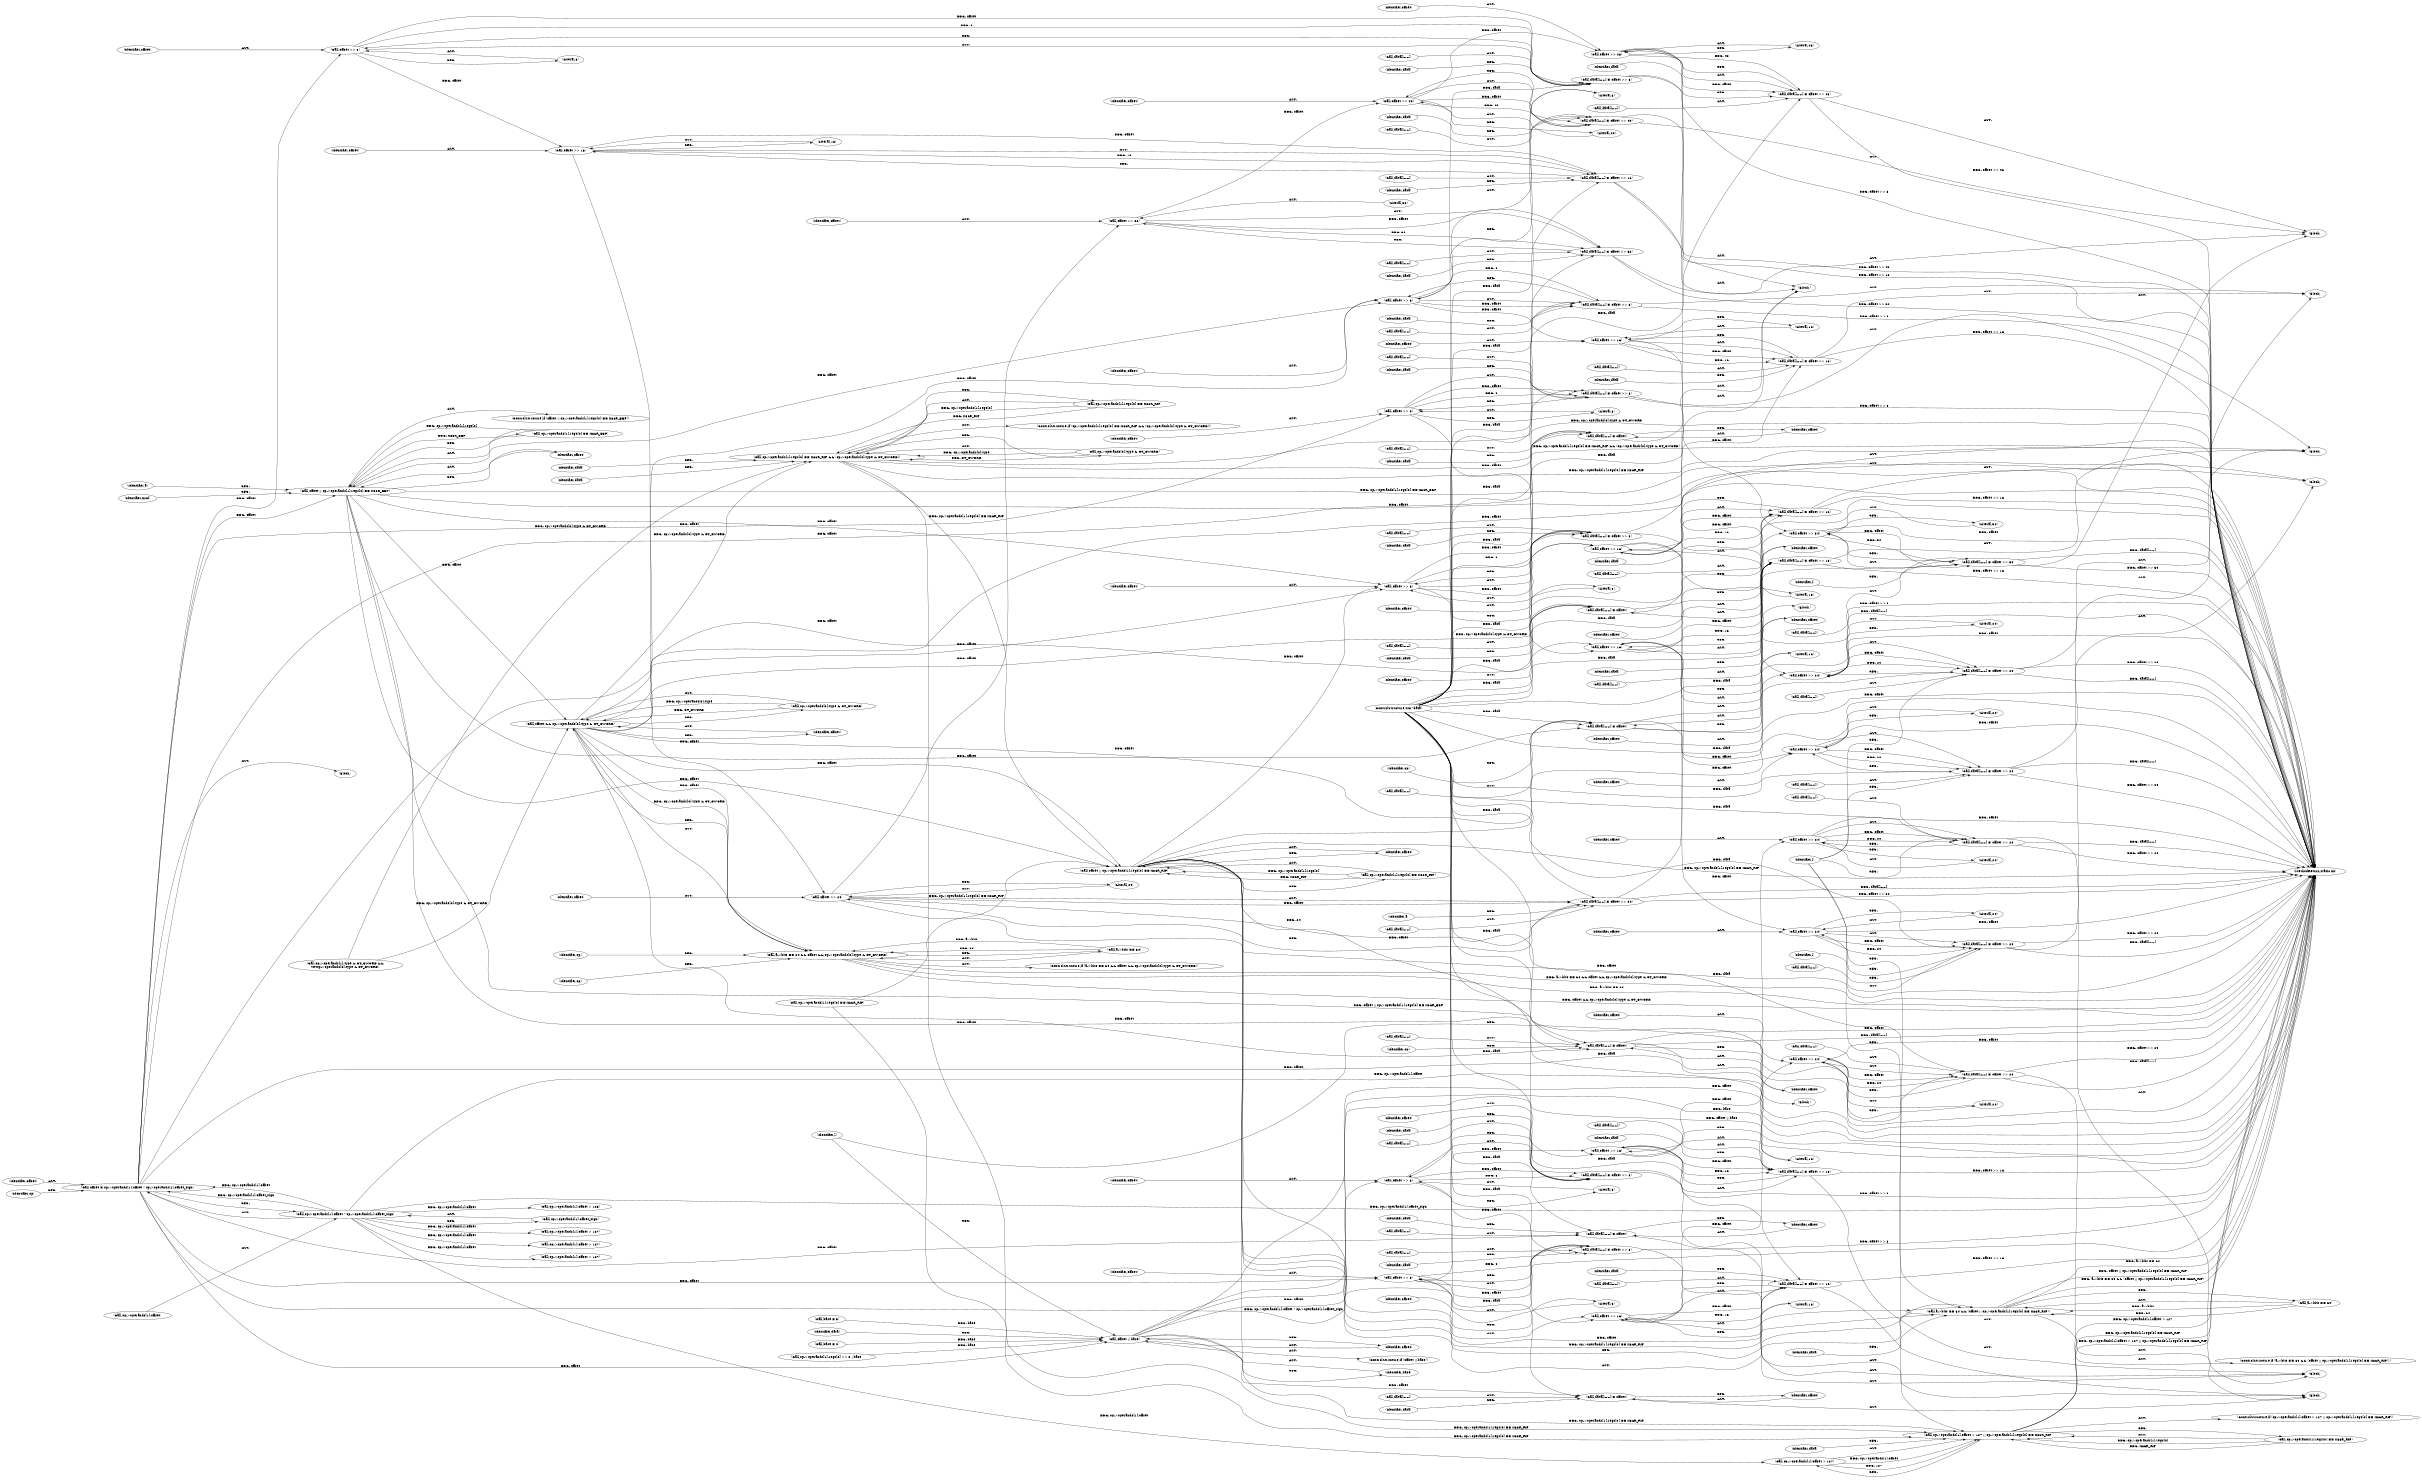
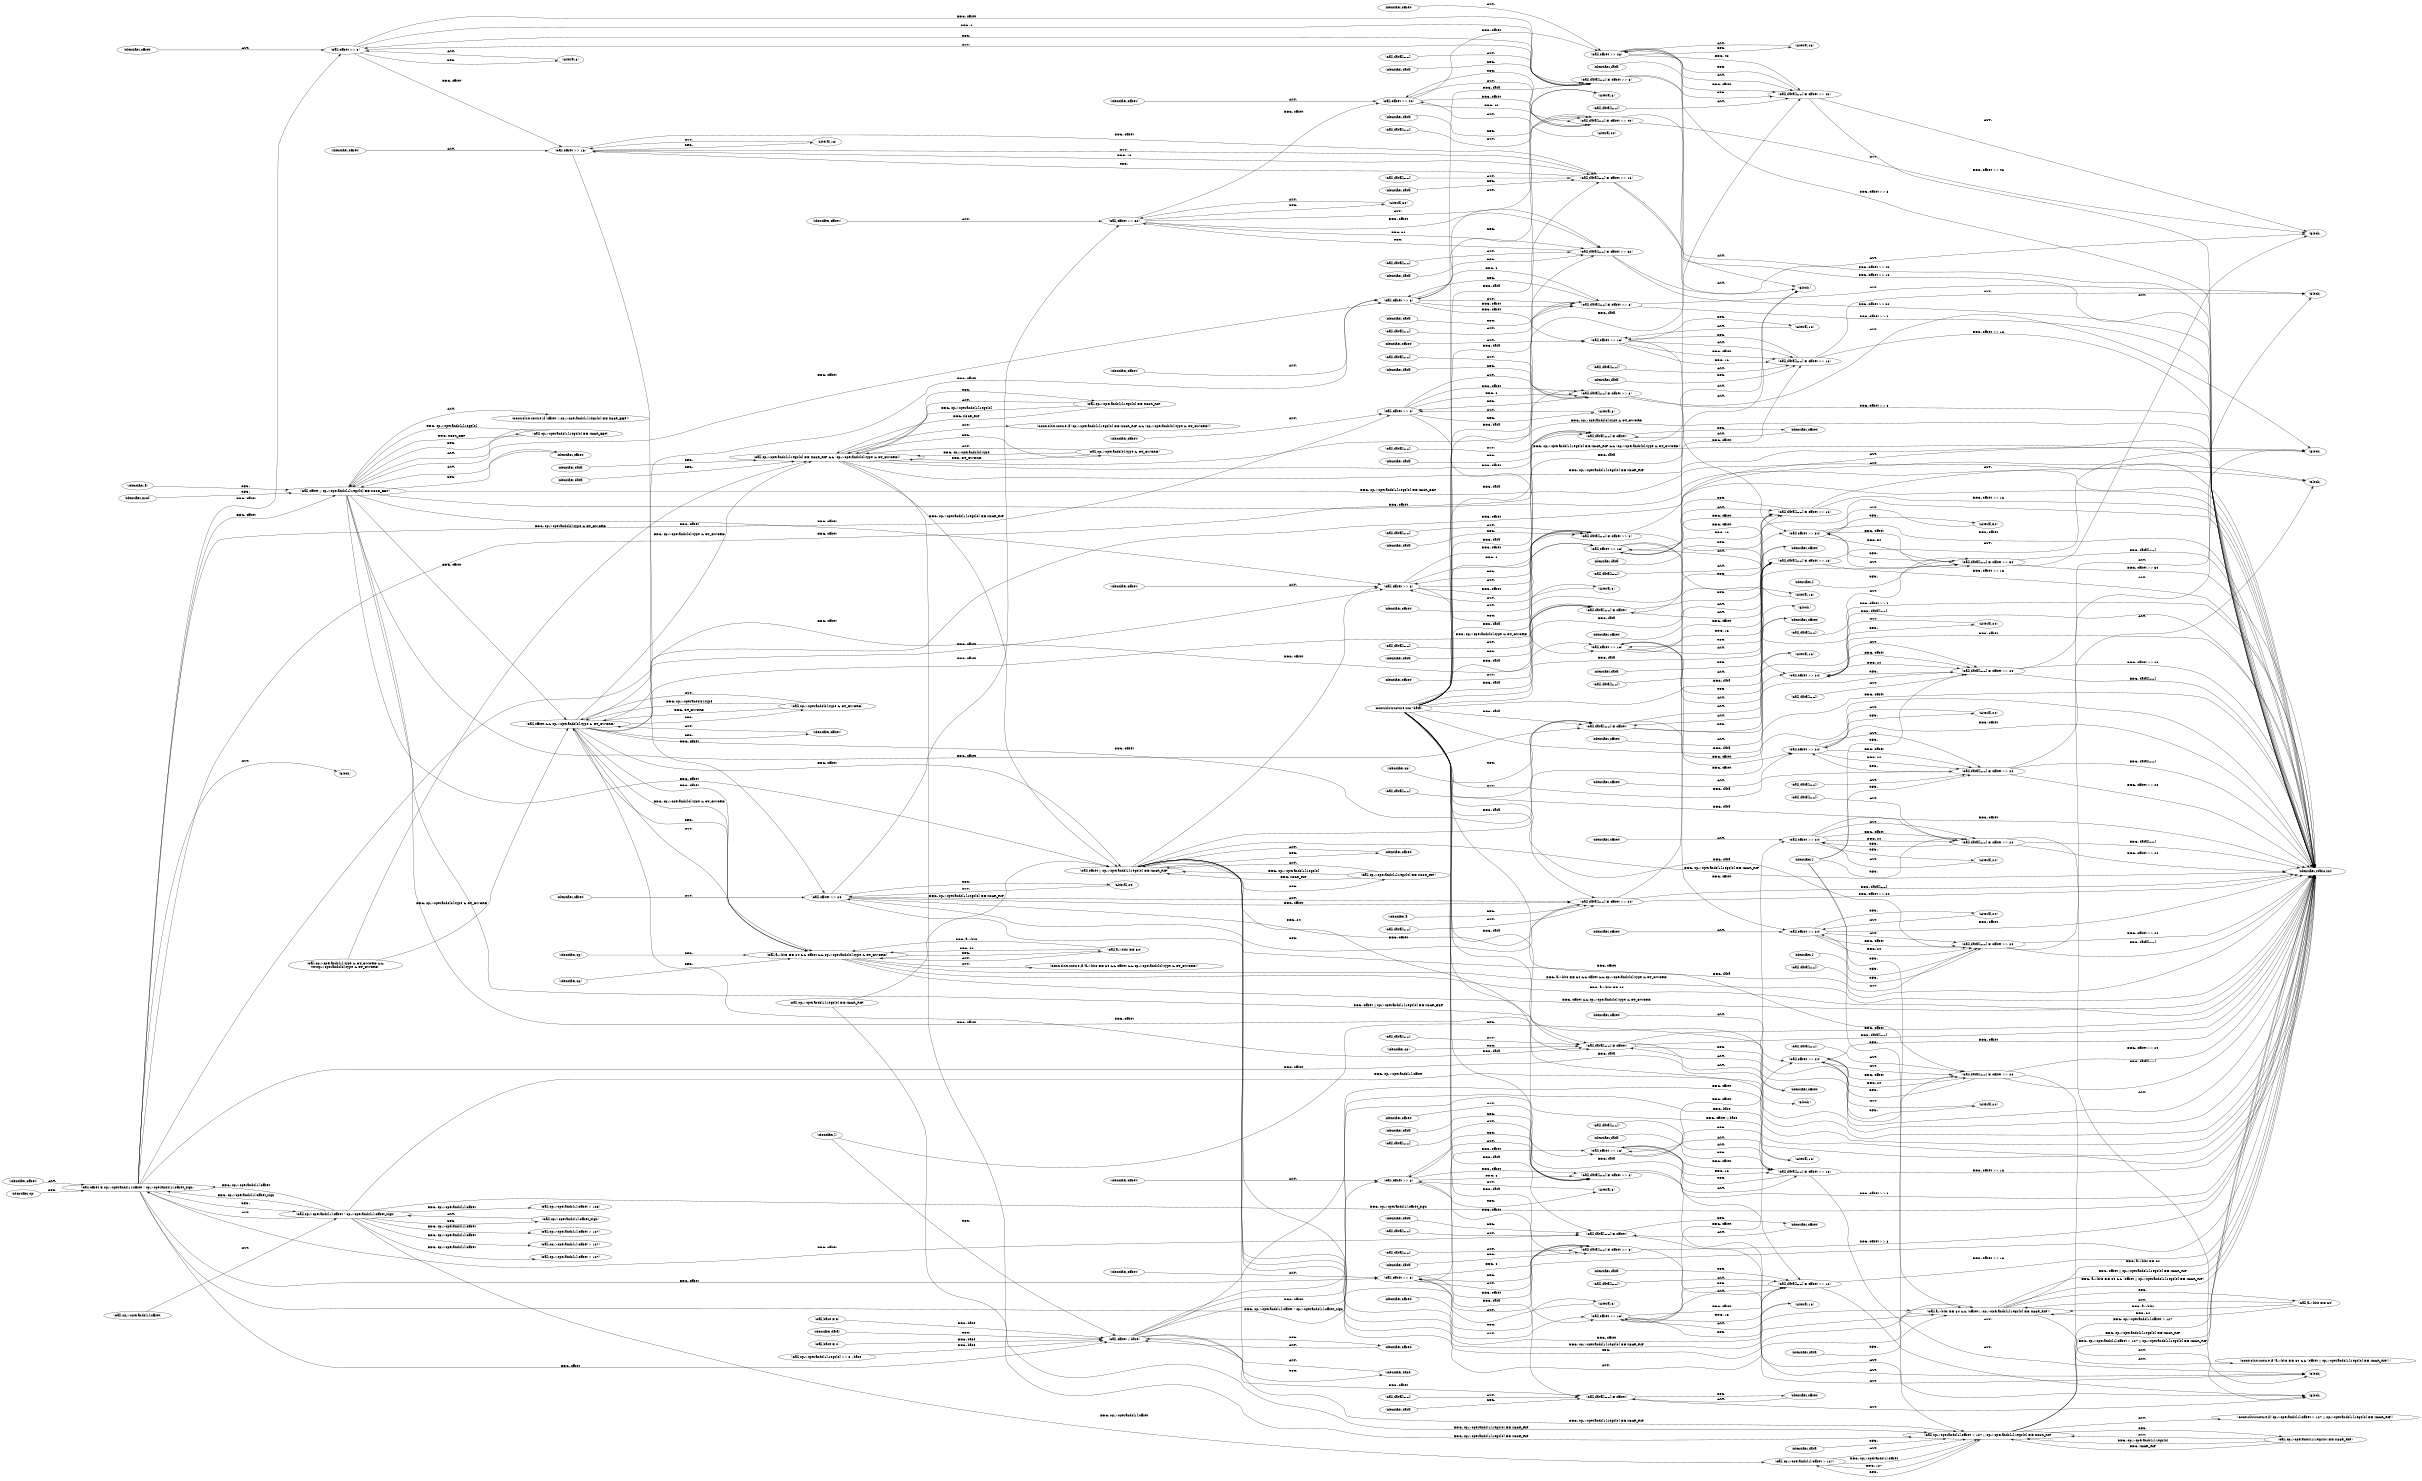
edge "(Call,offset >> 40)" -> "(Literal,40)": removed, label "CFG:"
edge "(Call,offset >> 32)" -> "(Literal,32)": added, label "CFG:"
node "(MethodReturn,static int)": label "(MethodReturn,static int)" -> "(Identifier,static int)"
node "(ControlStructure,if (offset || base))": removed
